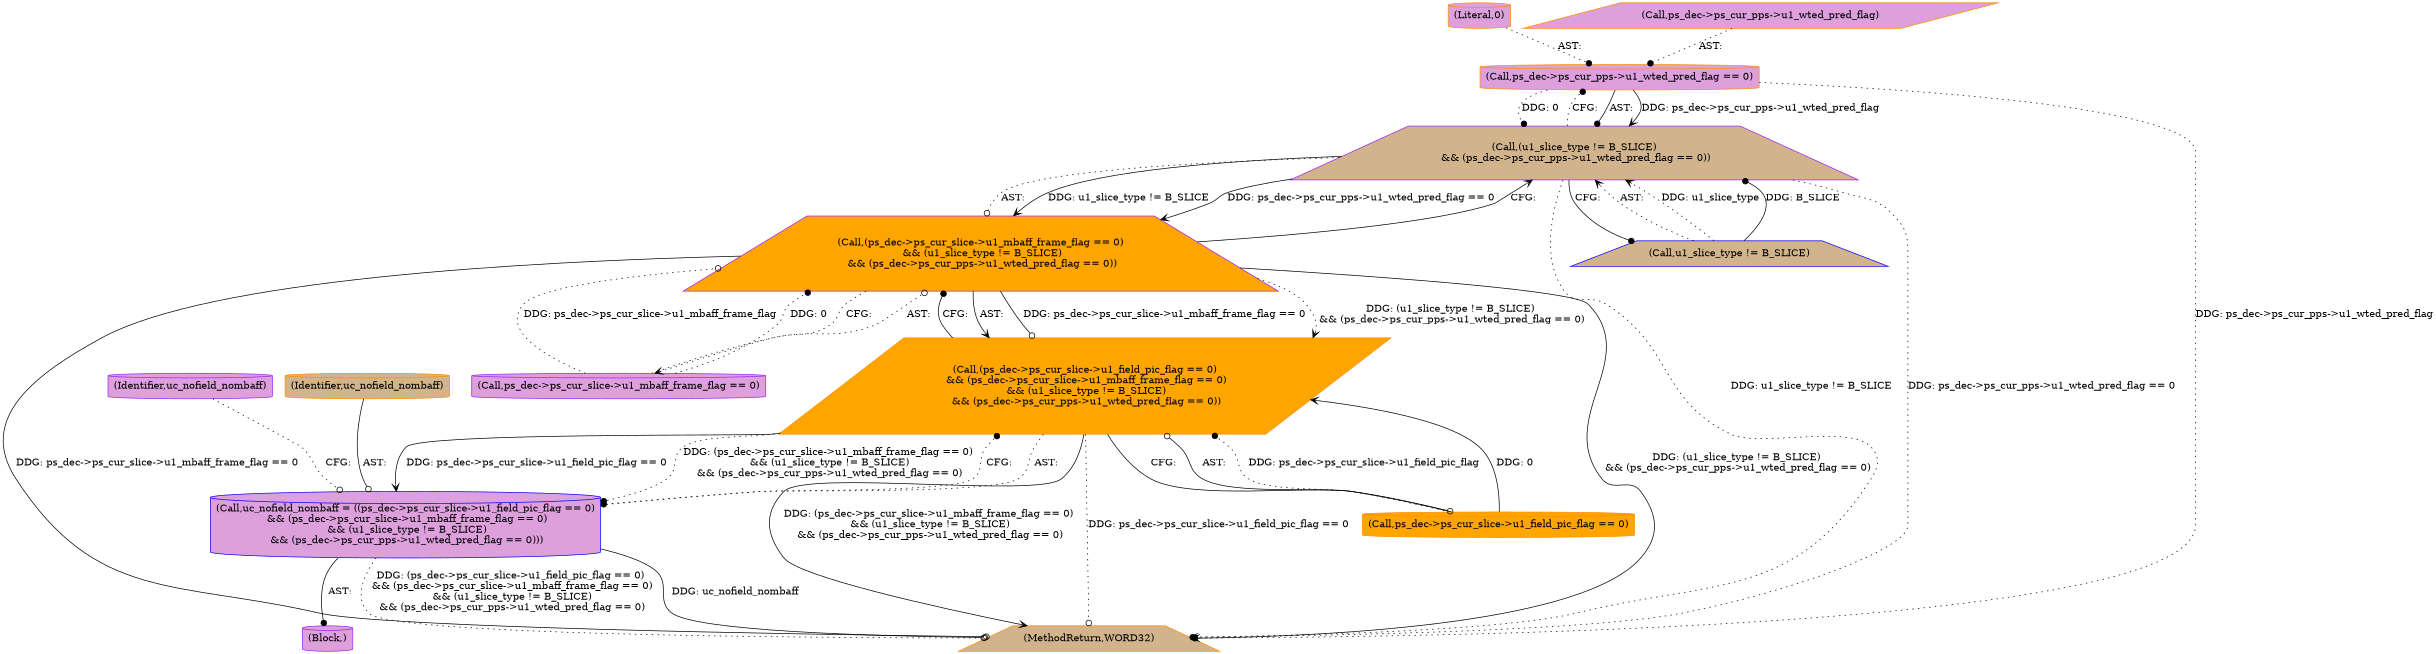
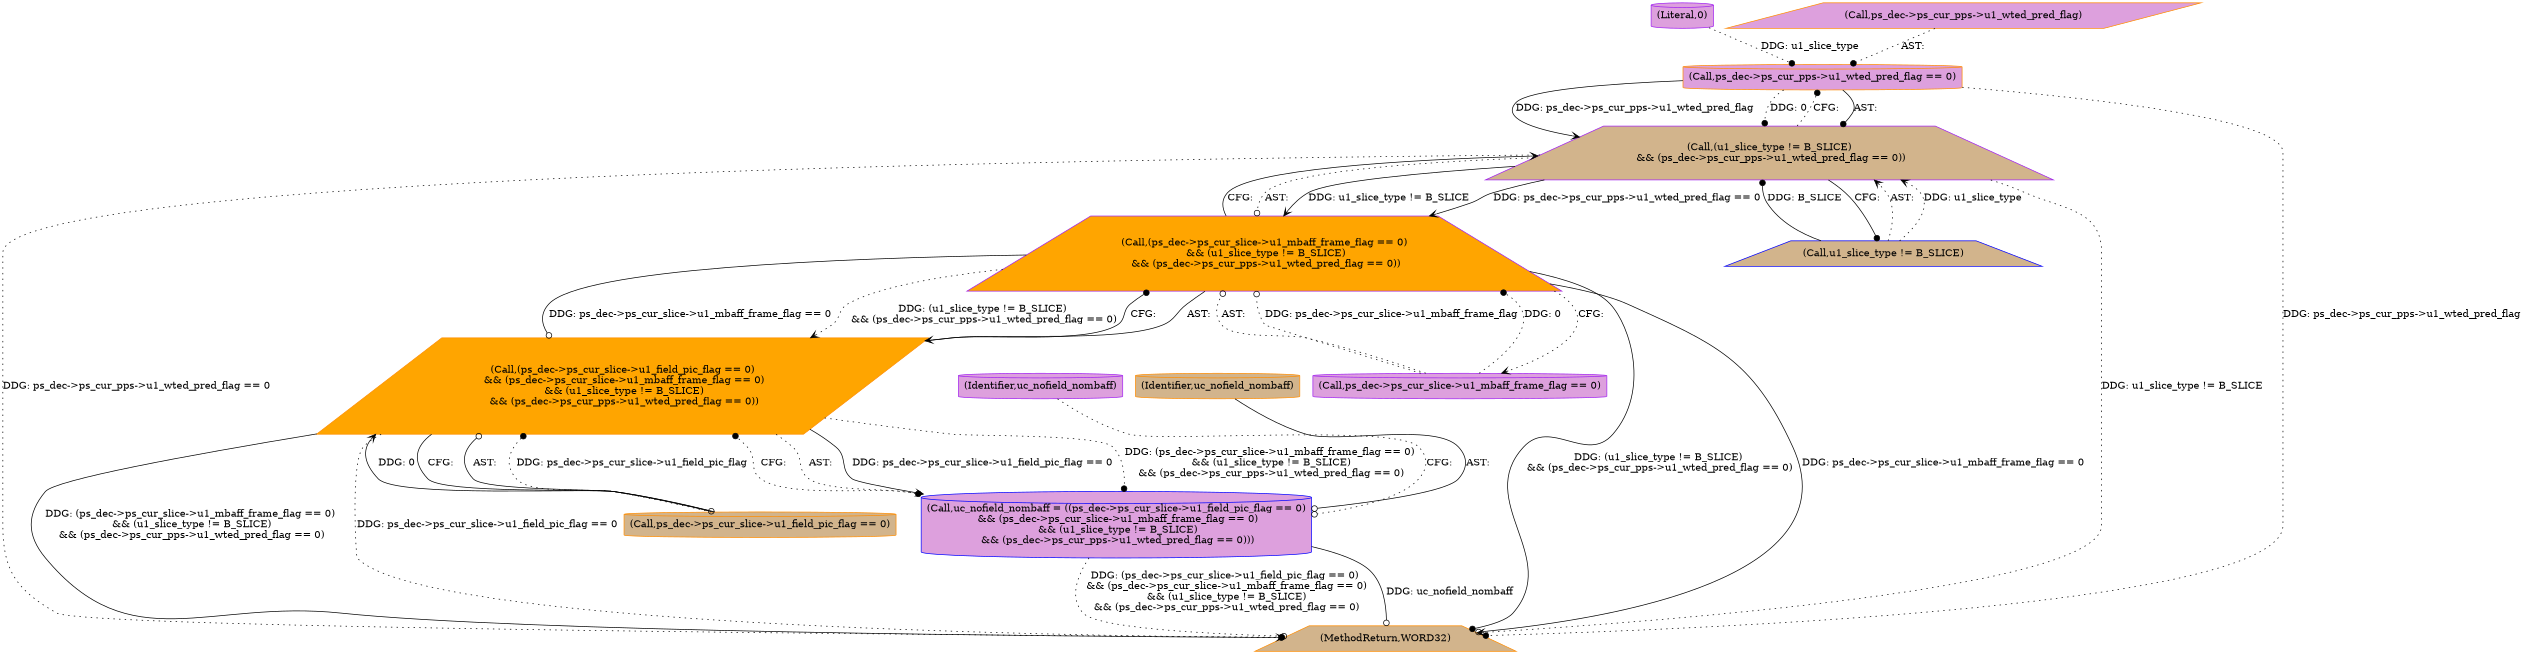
node "(Literal,0)": color darkorange -> purple
edge "(Literal,0)" -> "(Call,ps_dec->ps_cur_pps->u1_wted_pred_flag == 0)": label "AST: " -> "DDG: u1_slice_type"
node "(Call,ps_dec->ps_cur_slice->u1_field_pic_flag == 0)": fillcolor orange -> tan
edge "(Call,ps_dec->ps_cur_pps->u1_wted_pred_flag == 0)" -> "(MethodReturn,WORD32)": arrowhead vee -> dot
node "(Block,)": removed
